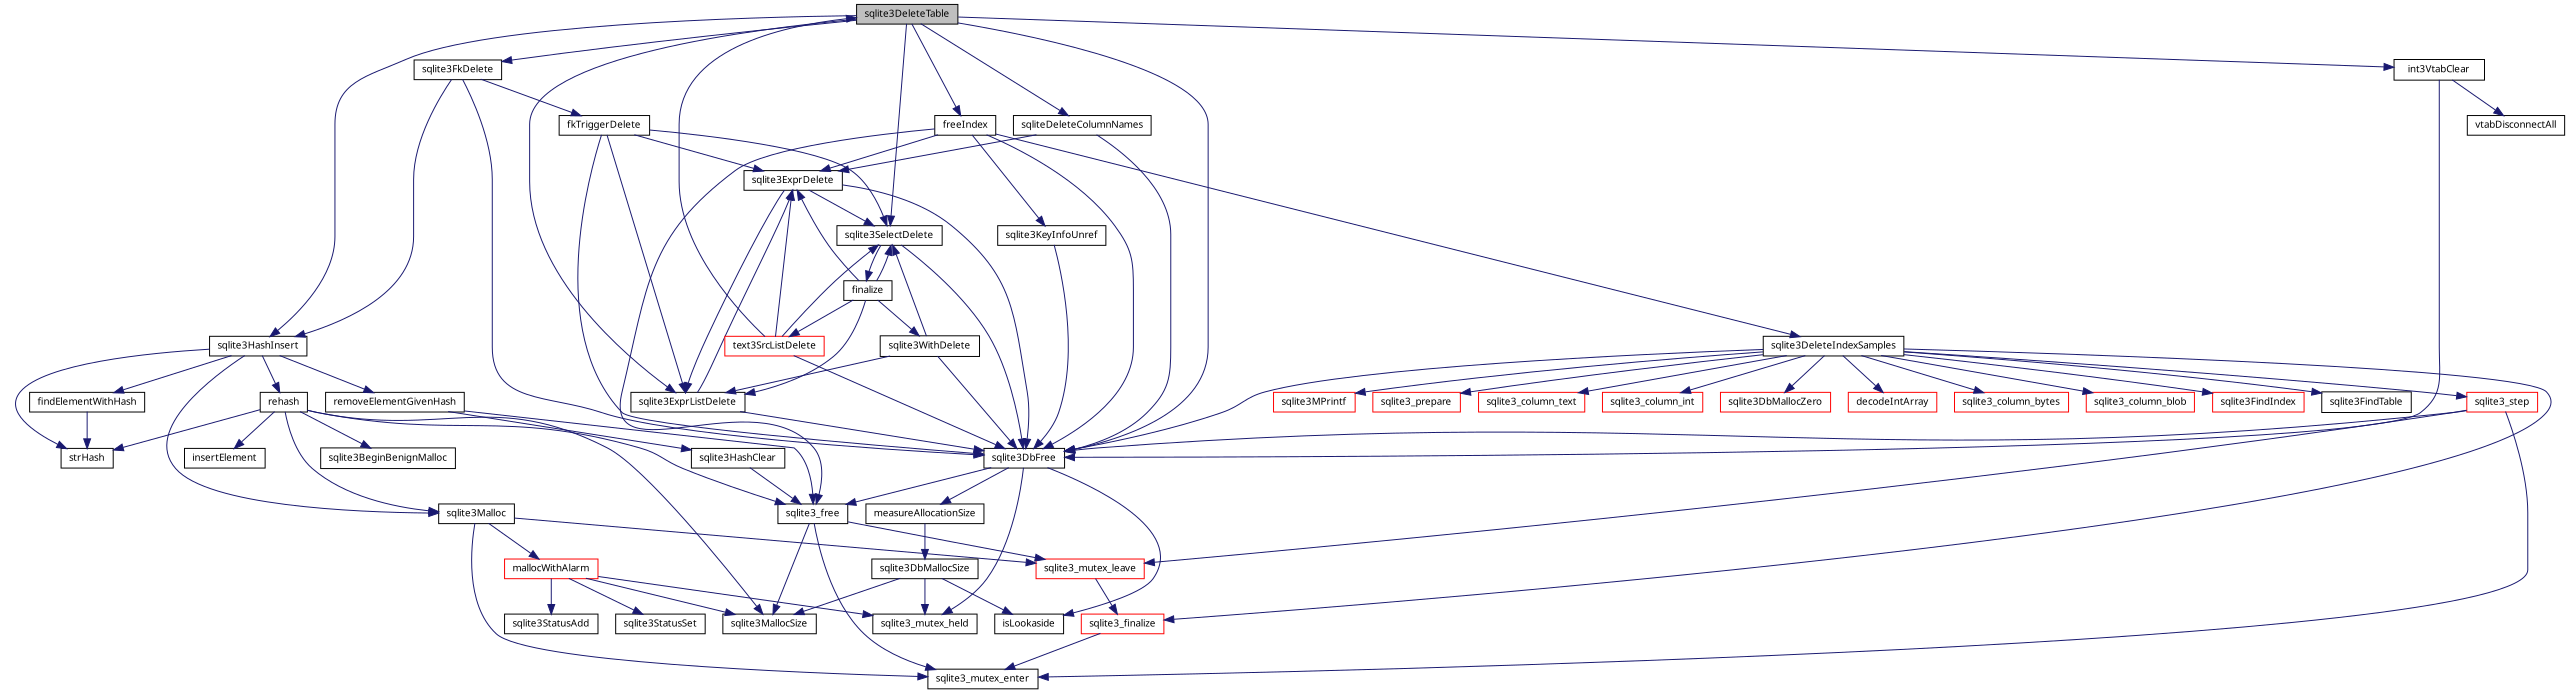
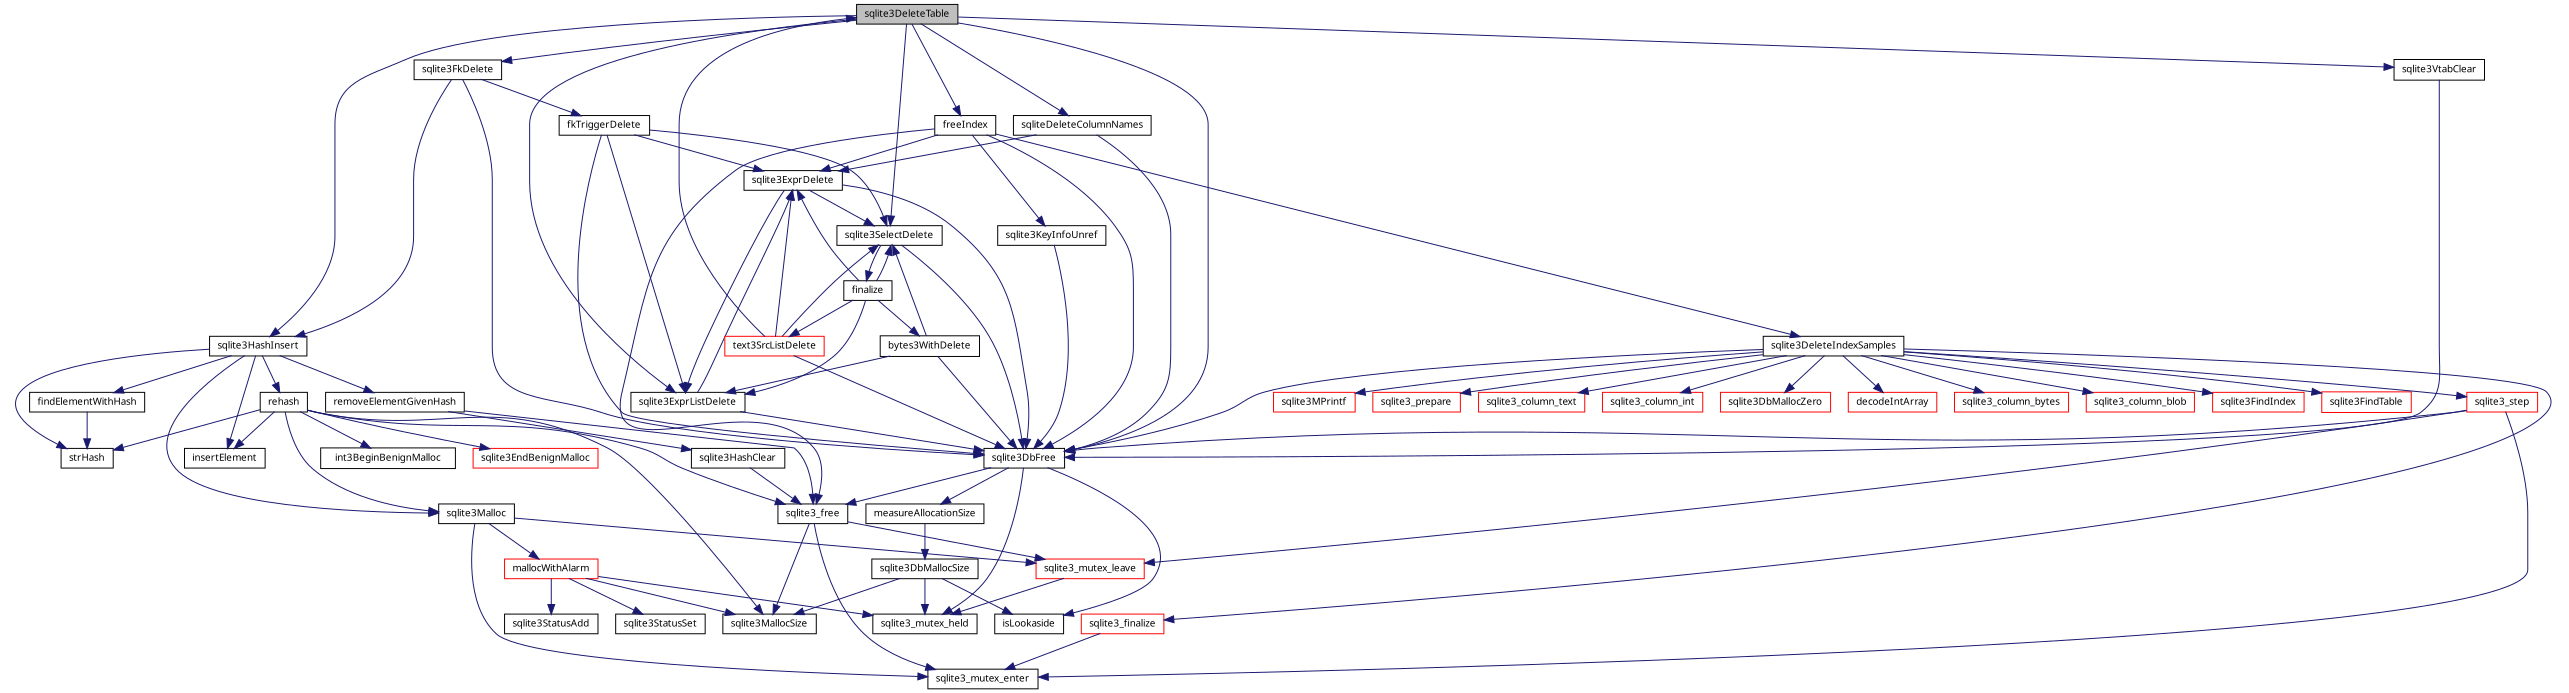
node "int3VtabClear": label "int3VtabClear" -> "sqlite3VtabClear"
node "vtabDisconnectAll": removed
node "sqlite3WithDelete": label "sqlite3WithDelete" -> "bytes3WithDelete"
edge "sqlite3HashInsert" -> "insertElement": added
node "sqlite3FindTable": color black -> red
node "sqlite3BeginBenignMalloc": label "sqlite3BeginBenignMalloc" -> "int3BeginBenignMalloc"
node "sqlite3EndBenignMalloc": added
edge "sqlite3_mutex_leave" -> "sqlite3_finalize": now "sqlite3_mutex_leave" -> "sqlite3_mutex_held"
